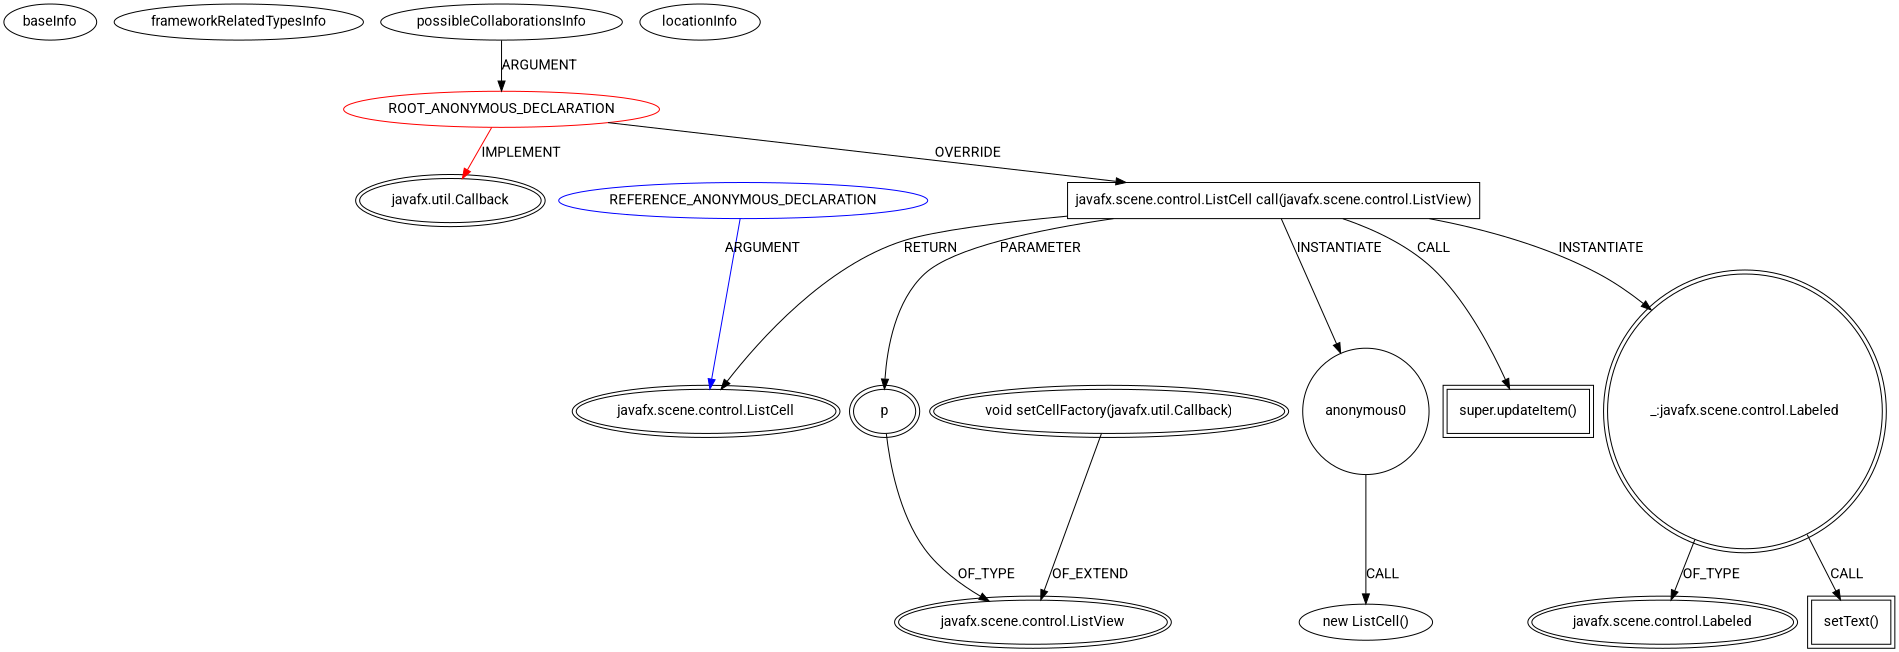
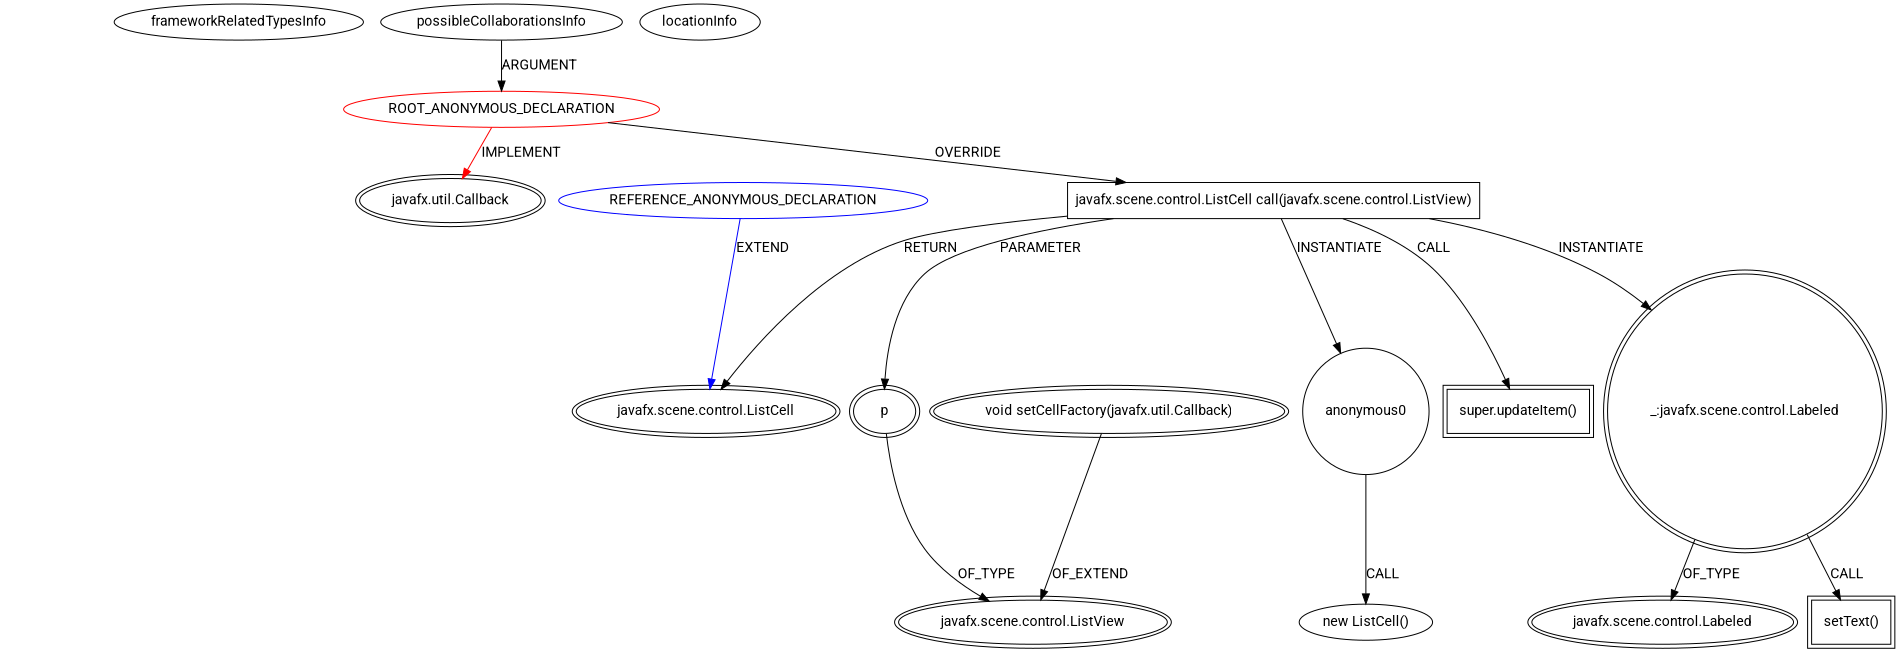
node "baseInfo": removed
edge "REFERENCE_ANONYMOUS_DECLARATION" -> "javafx.scene.control.ListCell": label "ARGUMENT" -> "EXTEND"
